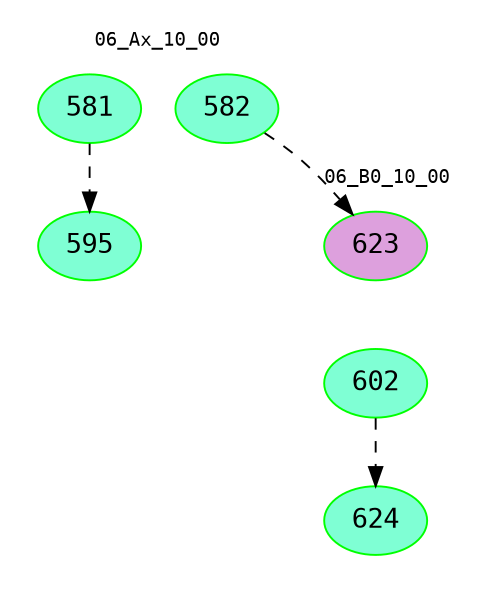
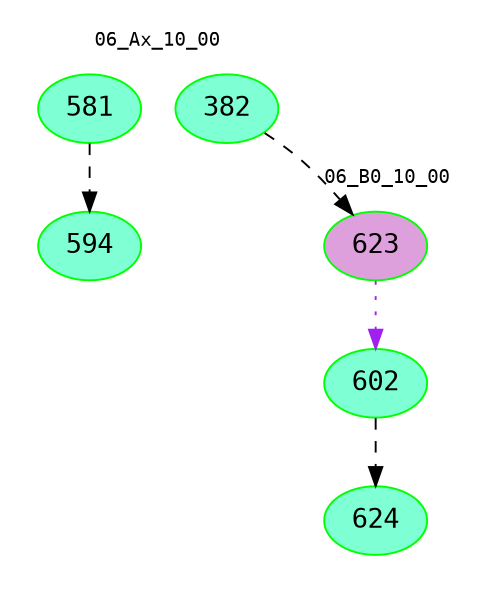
node "582": label "582" -> "382"
node "595": label "595" -> "594"
edge "623" -> "602": added
